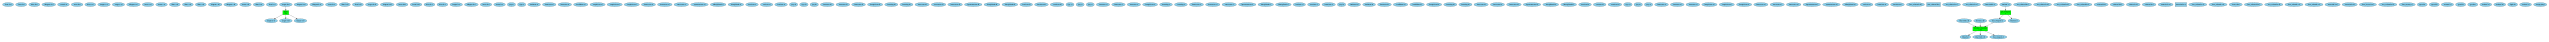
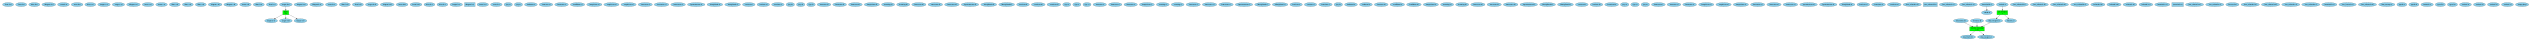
node "(disgust b c)": shape ellipse -> box
node "(married a b)": removed
node "(fight b)": label "(fight b)" -> "(existsC b)"
edge "murder_cheating c d a" -> "(!dead a)": now "(married d c)" -> "(!dead a)"
